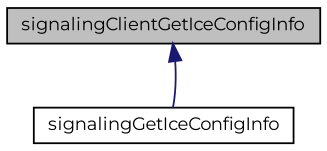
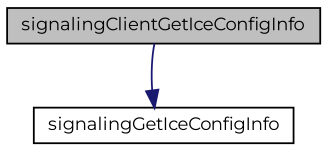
edge "signalingGetIceConfigInfo" -> "signalingClientGetIceConfigInfo": reversed
